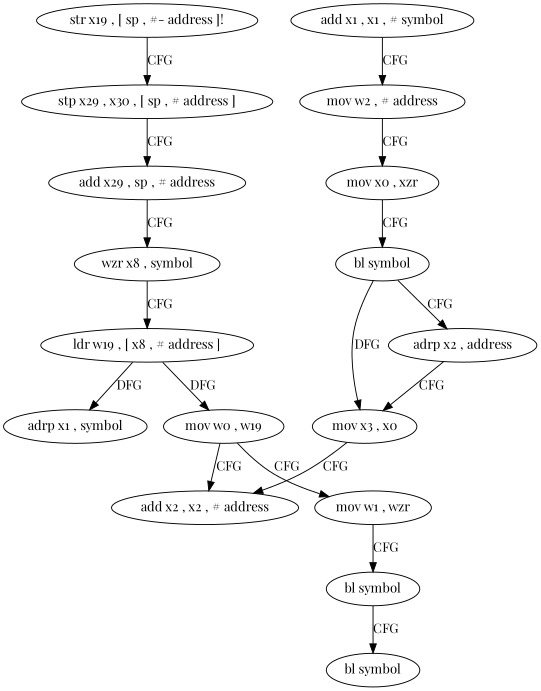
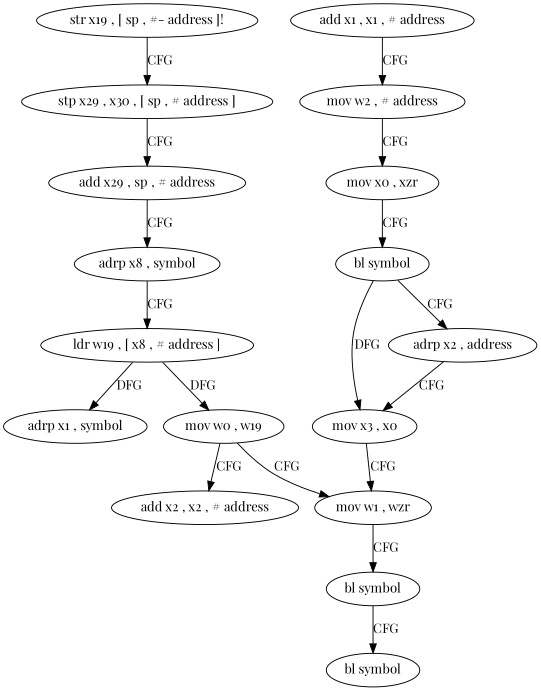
node "add x1 , x1 , # symbol": label "add x1 , x1 , # symbol" -> "add x1 , x1 , # address"
node "wzr x8 , symbol": label "wzr x8 , symbol" -> "adrp x8 , symbol"
edge "mov x3 , x0" -> "add x2 , x2 , # address": now "mov x3 , x0" -> "mov w1 , wzr"
